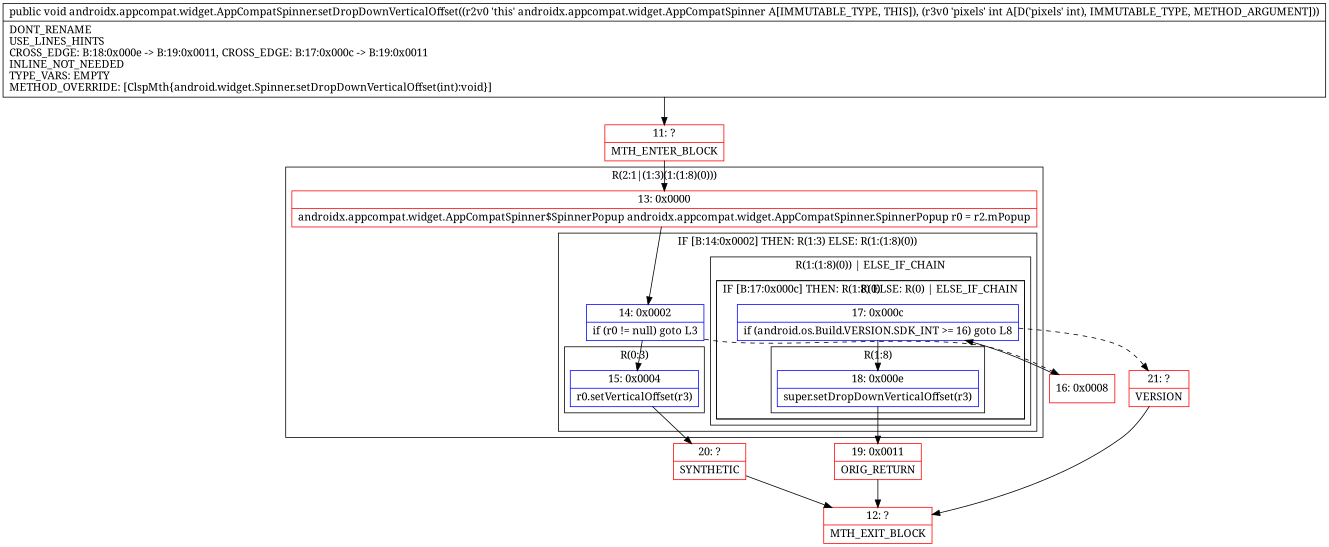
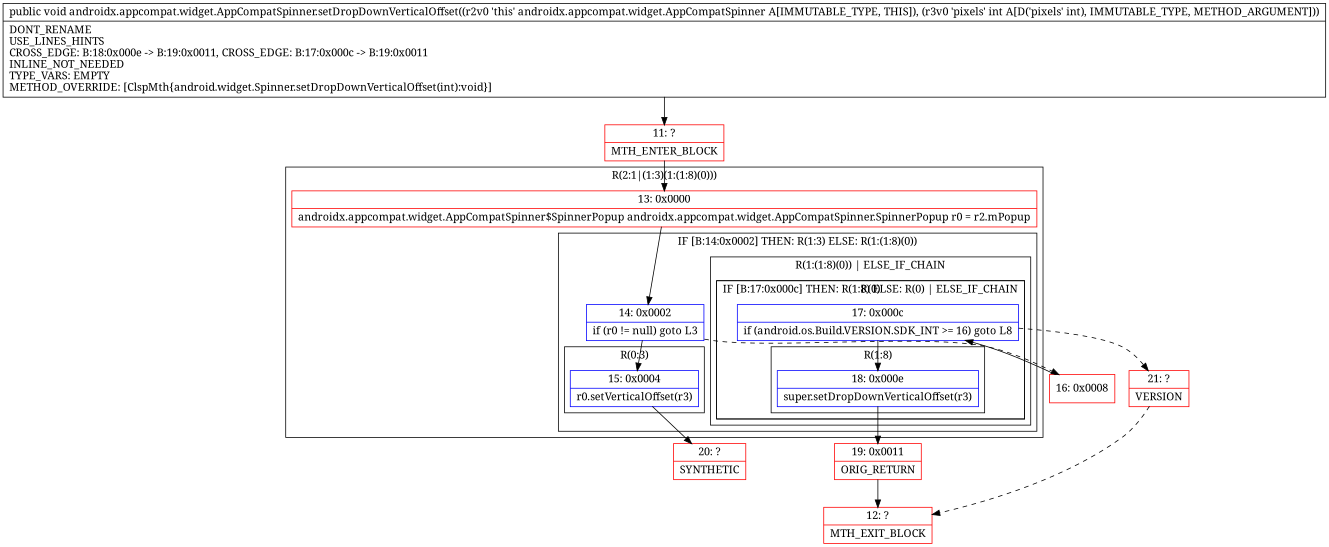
edge "21: ?" -> "12: ?": style solid -> dashed
edge "20: ?" -> "12: ?": removed
